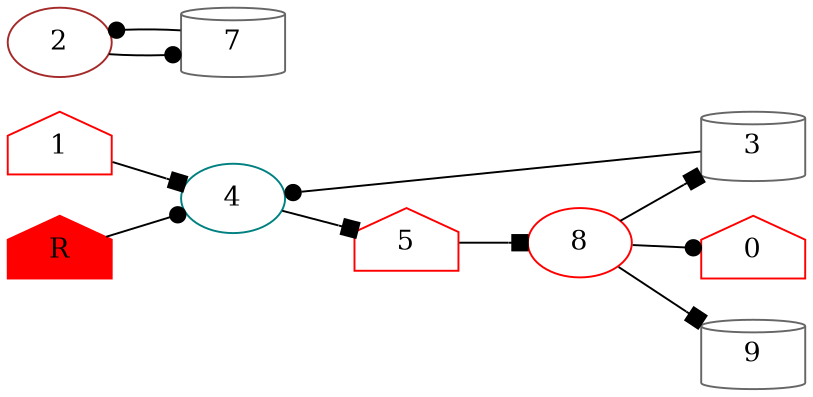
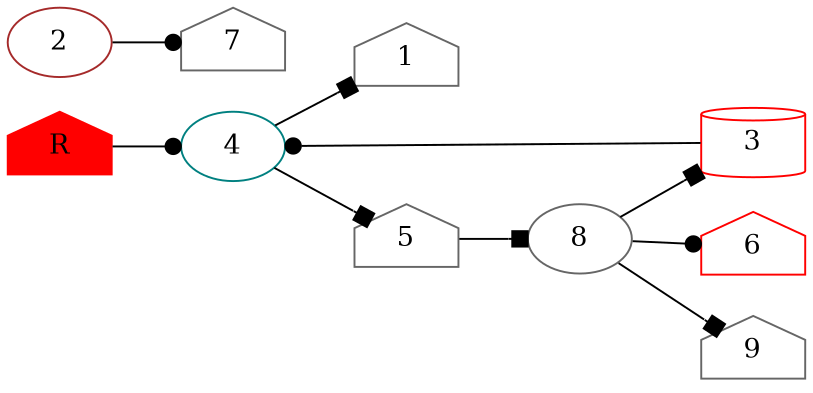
edge "7" -> "2": removed
node "7": shape cylinder -> house
node "1": color red -> gray40
node "3": color gray40 -> red
edge "1" -> "4": reversed
node "5": color red -> gray40
node "8": color red -> gray40
node "0": label "0" -> "6"
node "9": shape cylinder -> house
